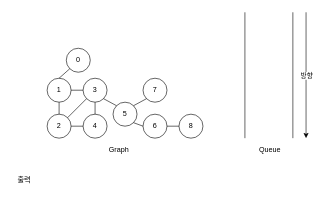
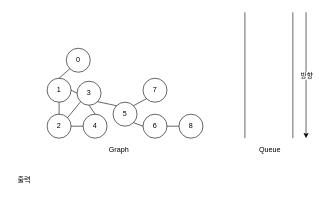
node "3": moved (95, 90) -> (89, 93)
